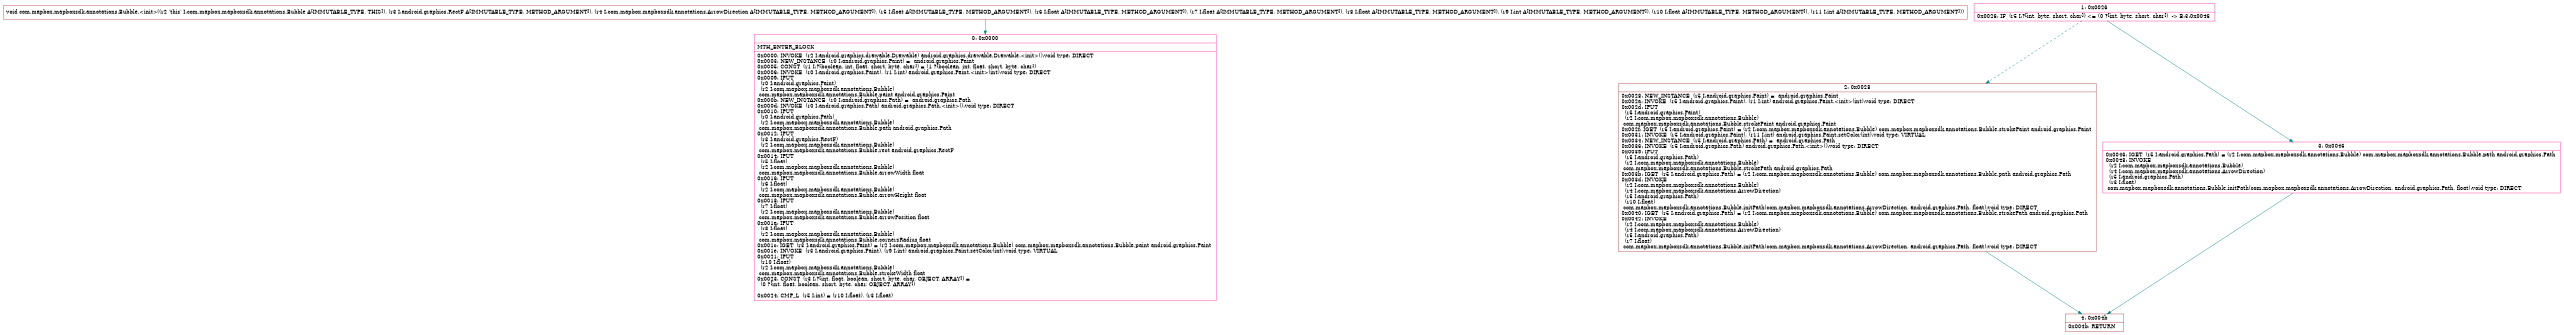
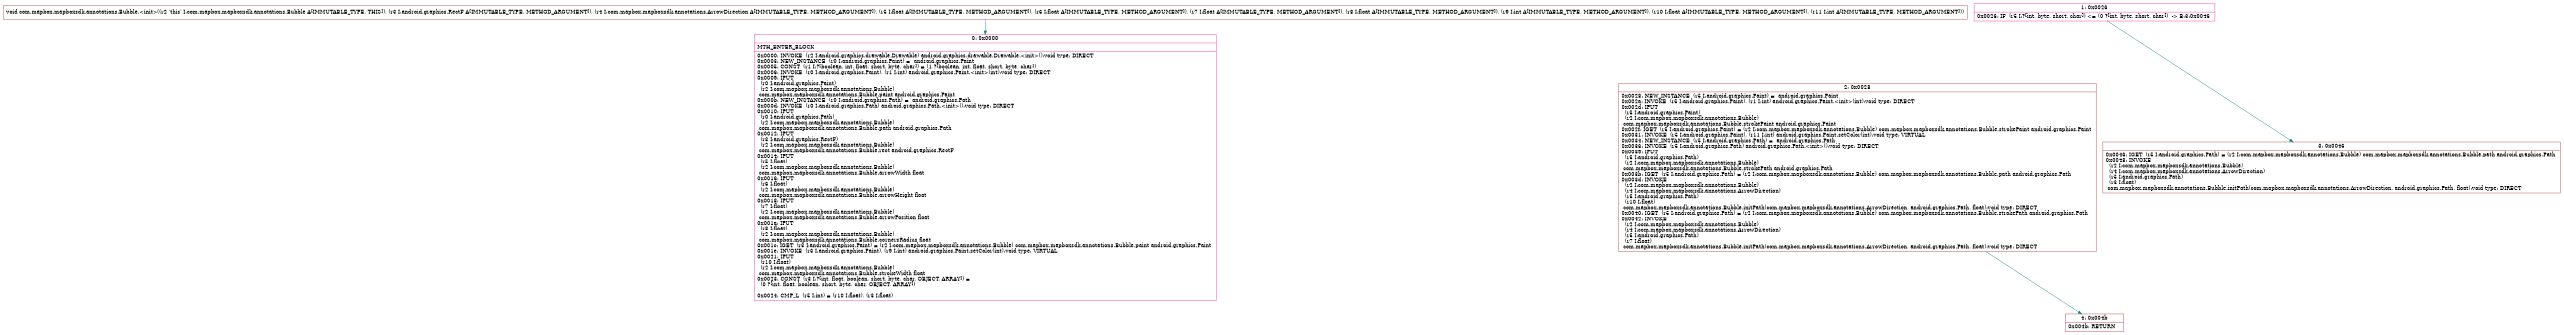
edge "1: 0x0026" -> "2: 0x0028": removed
node "3: 0x0046": color deeppink -> brown
edge "3: 0x0046" -> "4: 0x004b": removed
